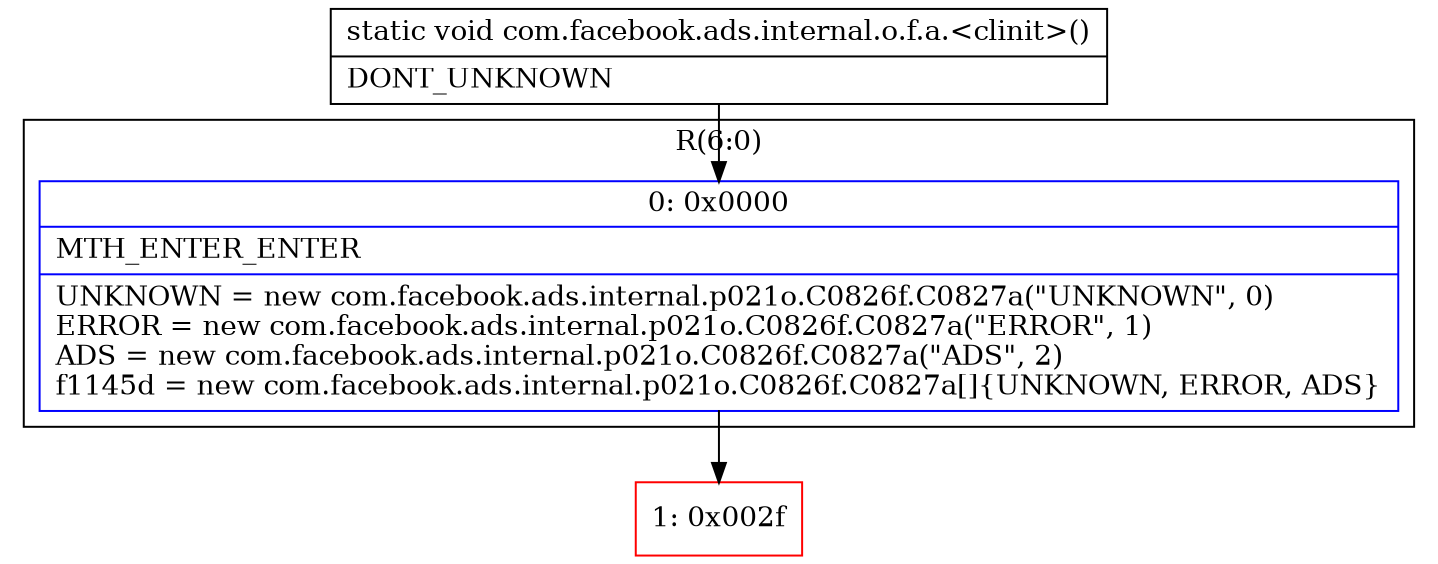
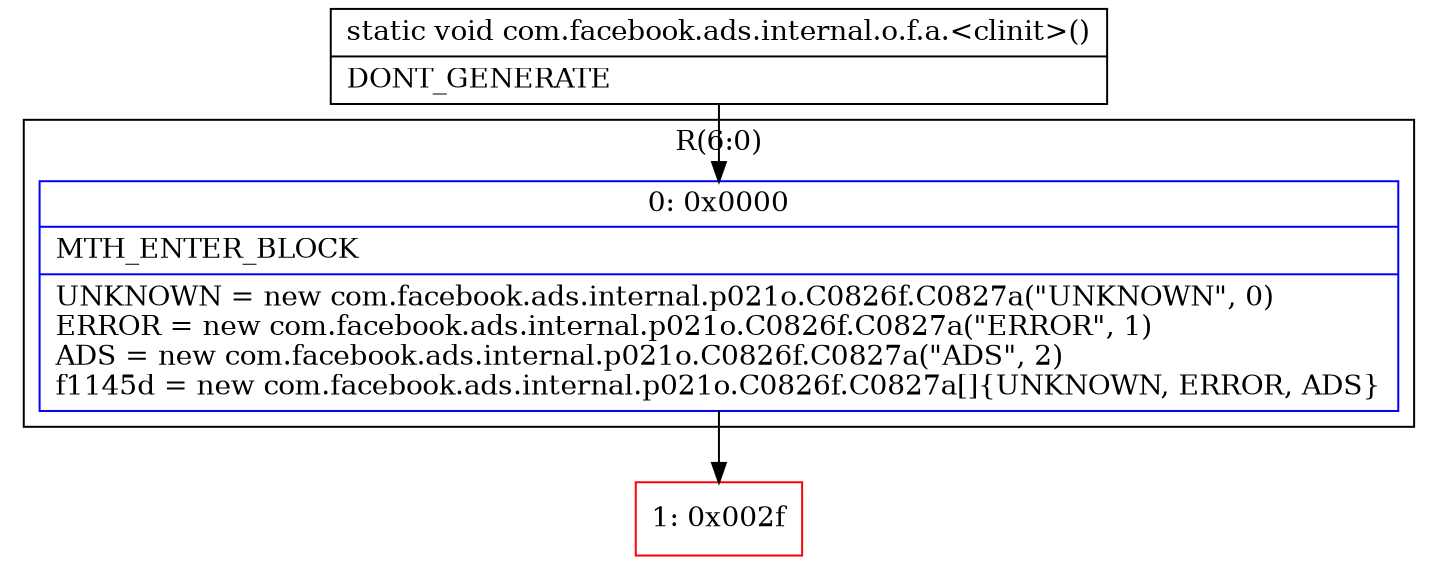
node "static void com.facebook.ads.internal.o.f.a.<clinit>()": text "DONT_UNKNOWN" -> "DONT_GENERATE"
node "0: 0x0000": text "MTH_ENTER_ENTER" -> "MTH_ENTER_BLOCK"
